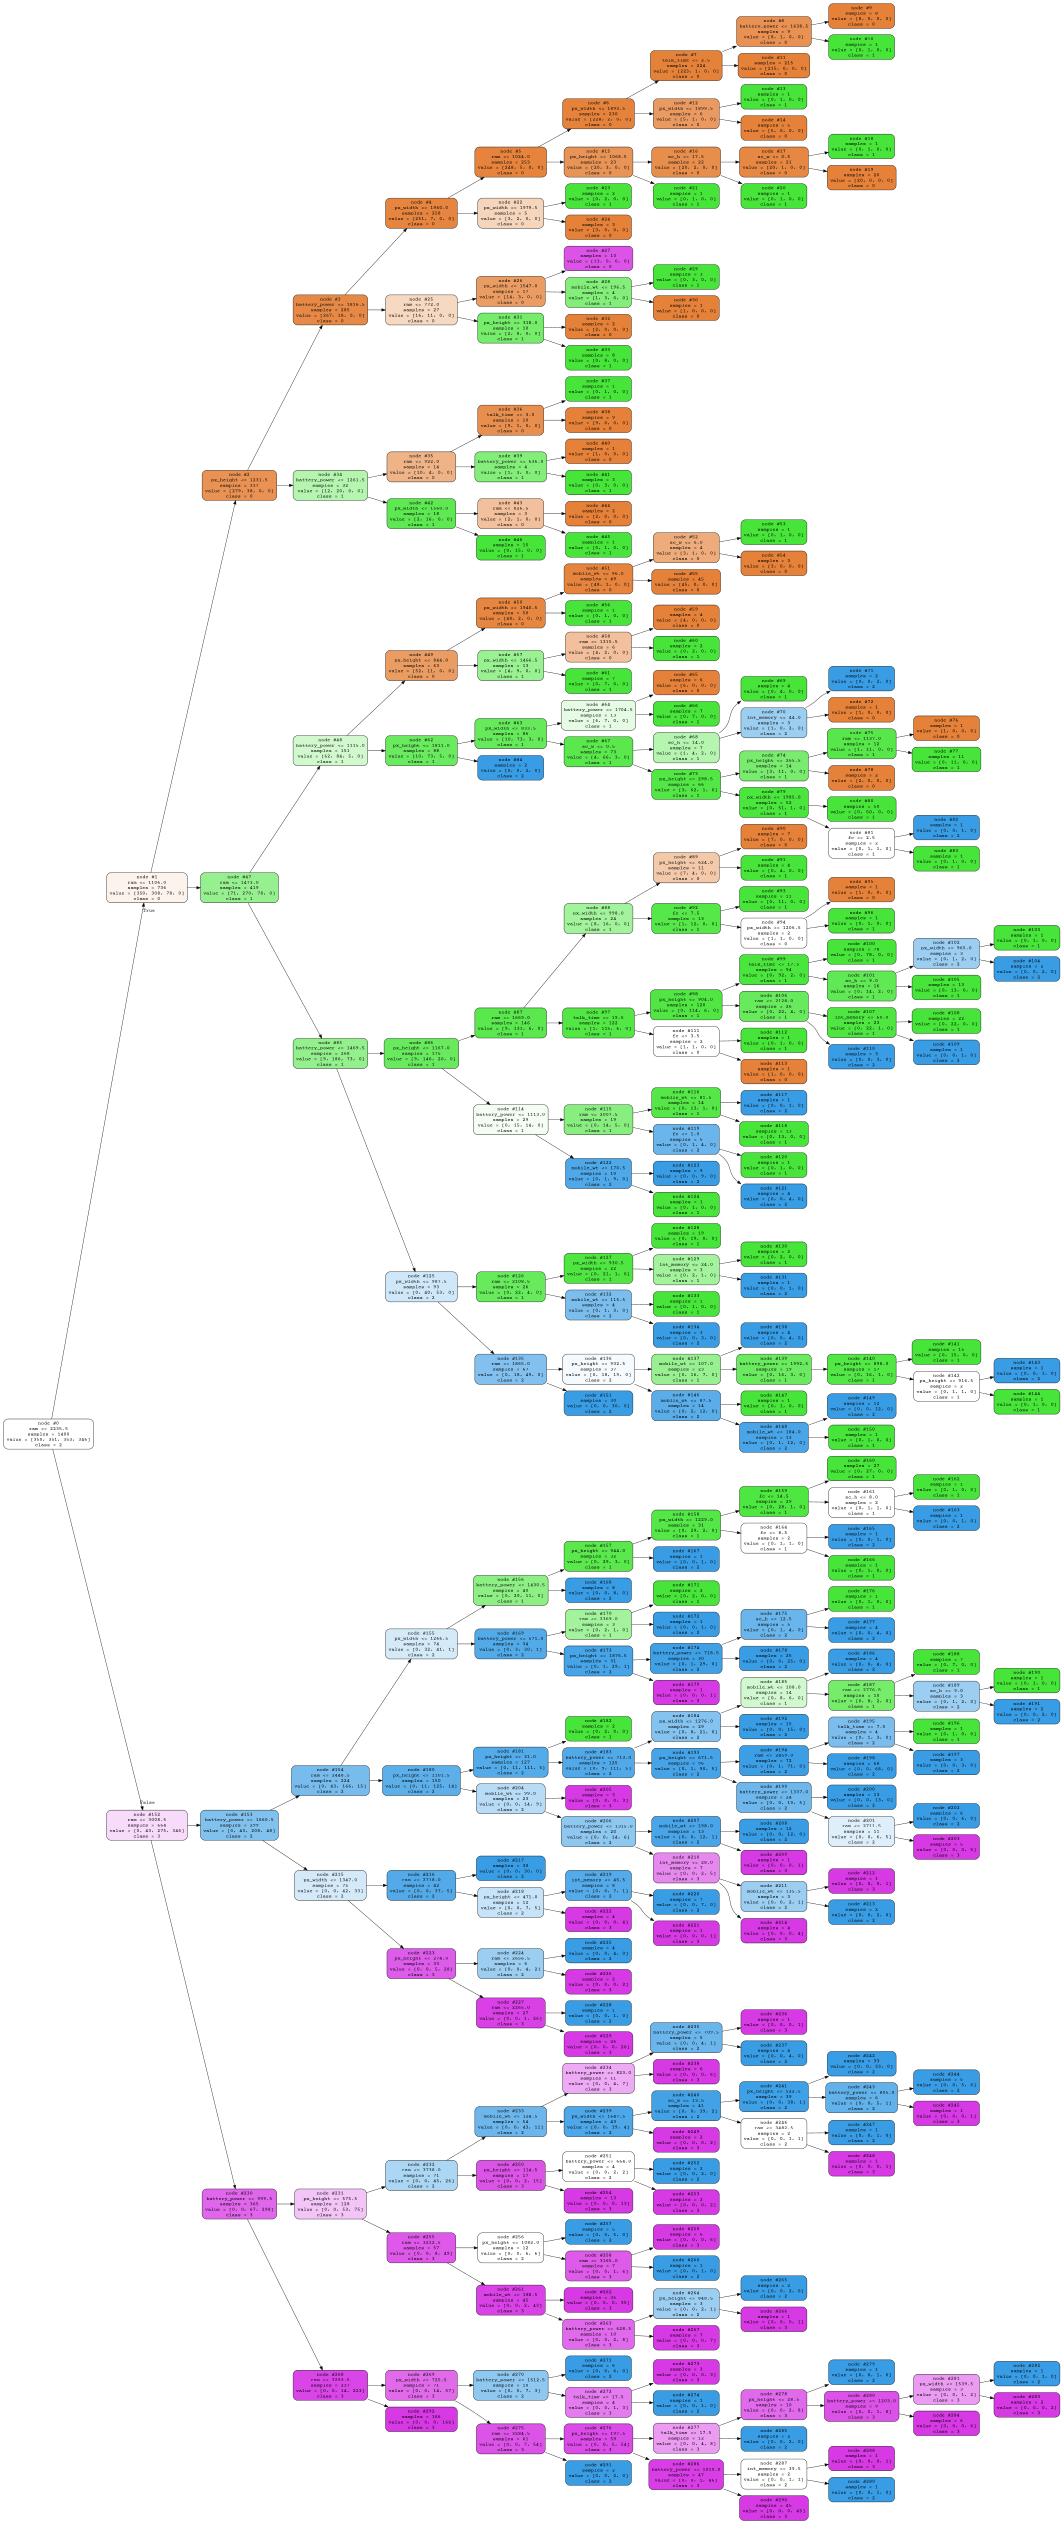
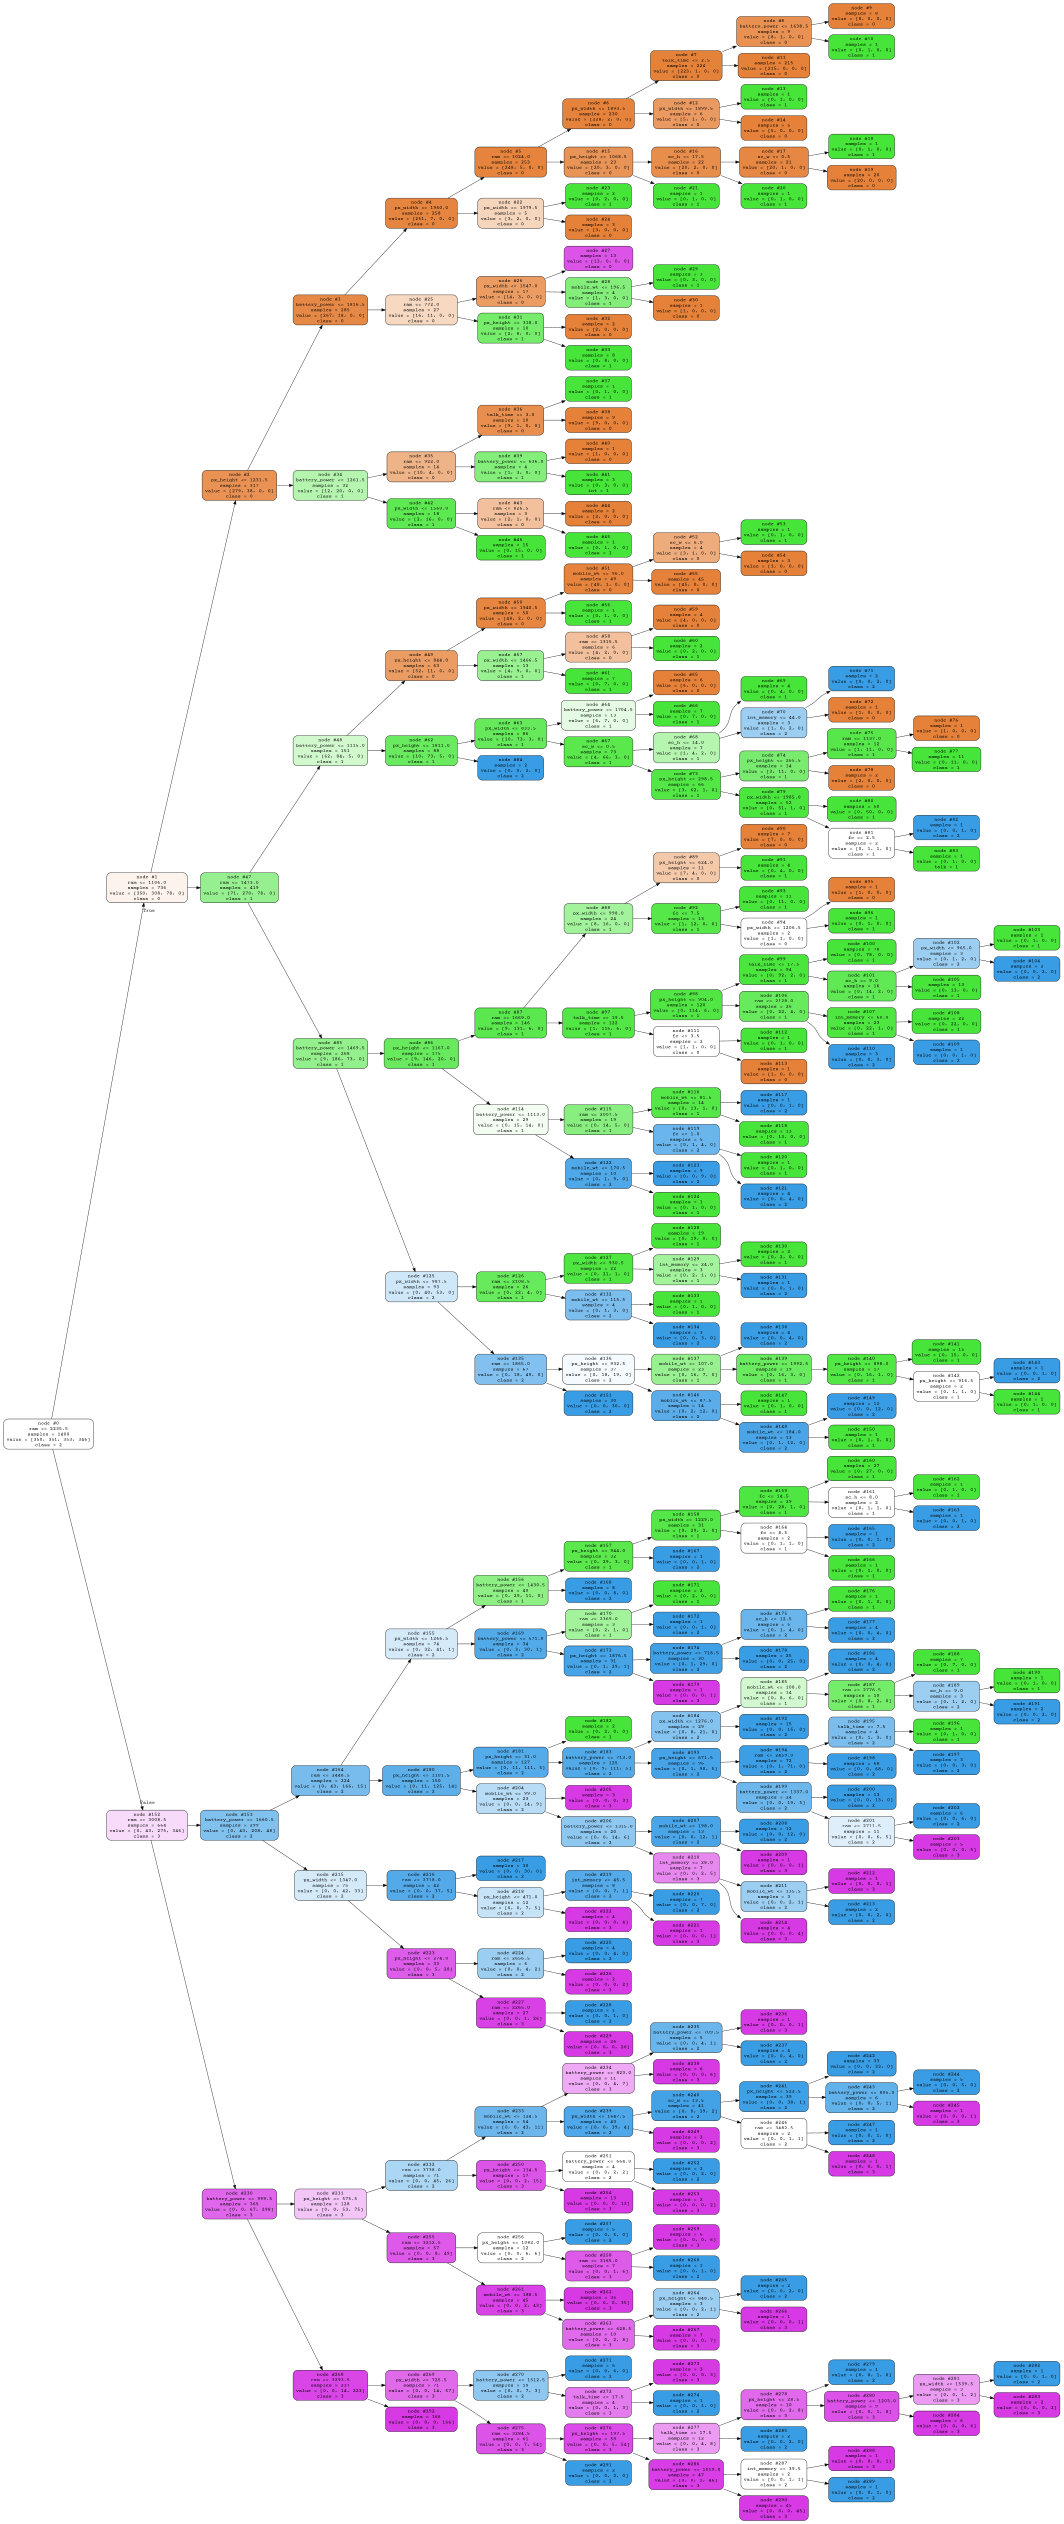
node "node #41 samples = 3 value = [0, 3, 0, 0] class = 1": label "node #41 samples = 3 value = [0, 3, 0, 0] class = 1" -> "node #41 samples = 3 value = [0, 3, 0, 0] int = 1"
node "node #83 samples = 1 value = [0, 1, 0, 0] class = 1": label "node #83 samples = 1 value = [0, 1, 0, 0] class = 1" -> "node #83 samples = 1 value = [0, 1, 0, 0] talk = 1"
